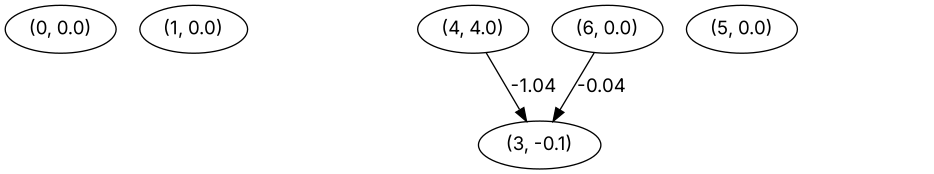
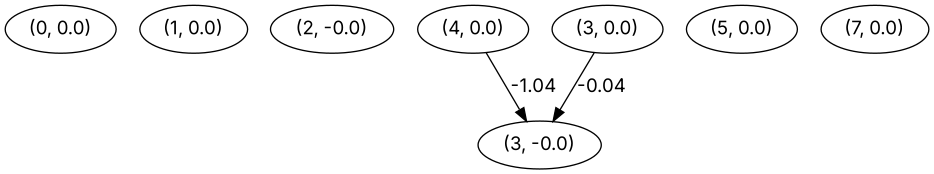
node "(2, -0.0)": added
node "(4, 4.0)": label "(4, 4.0)" -> "(4, 0.0)"
node "(6, 0.0)": label "(6, 0.0)" -> "(3, 0.0)"
node "(7, 0.0)": added
node "(3, -0.1)": label "(3, -0.1)" -> "(3, -0.0)"
